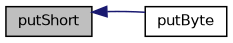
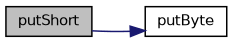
edge "putByte" -> "putShort": reversed
